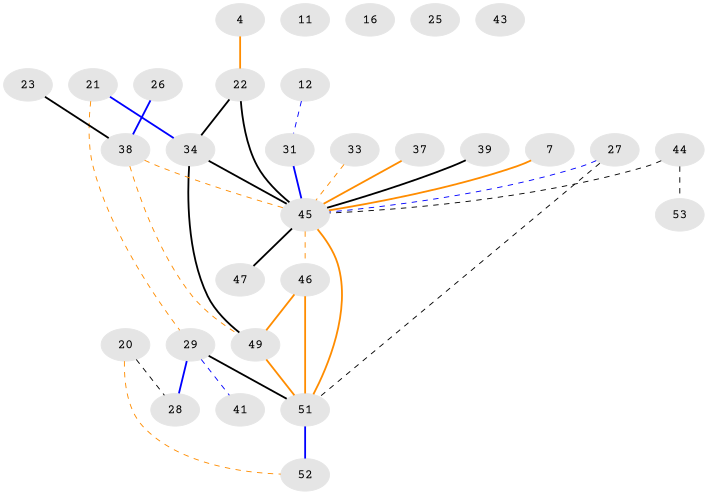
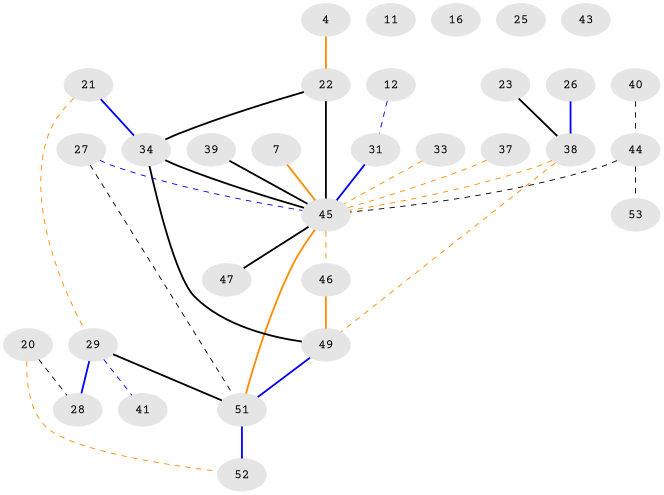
node "40": added
edge "37" -- "45": style bold -> dashed
edge "46" -- "51": removed
edge "49" -- "51": color darkorange -> blue
